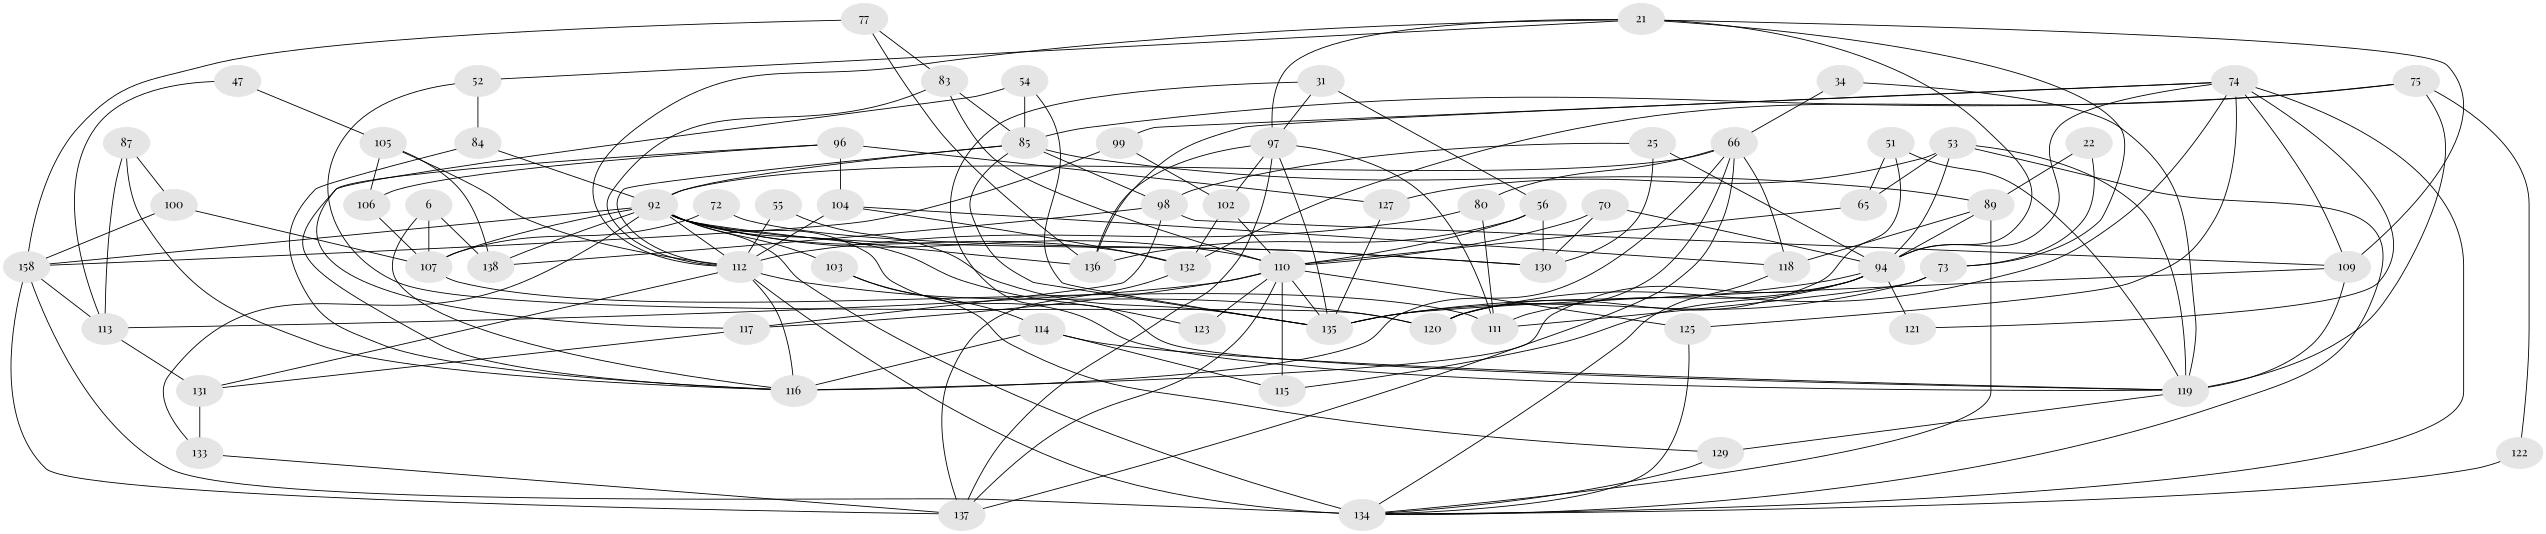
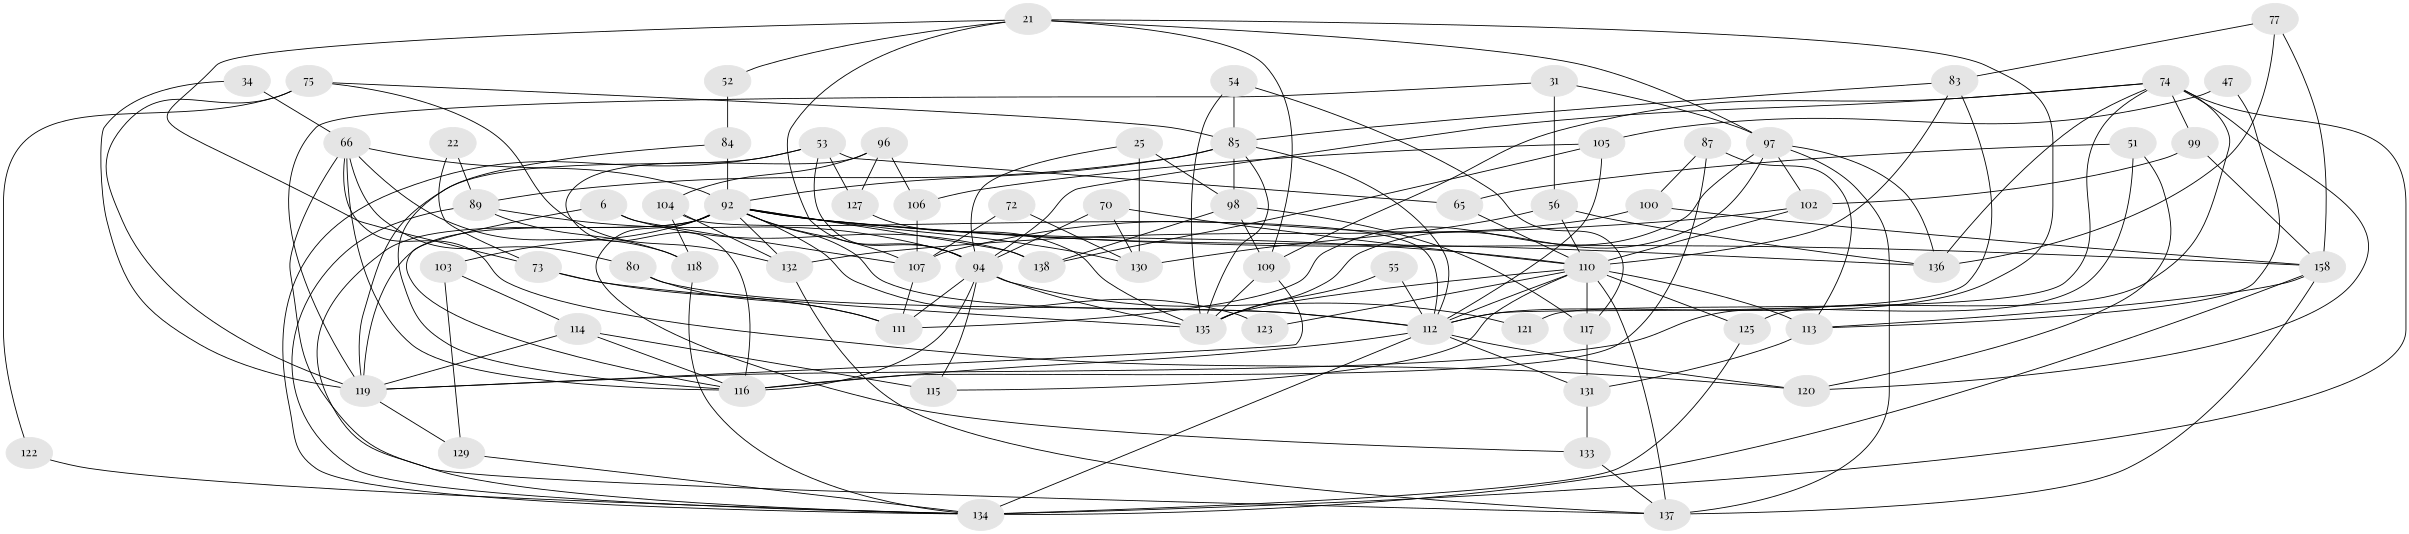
edge "110" -- "112": added
edge "52" -- "120": removed
